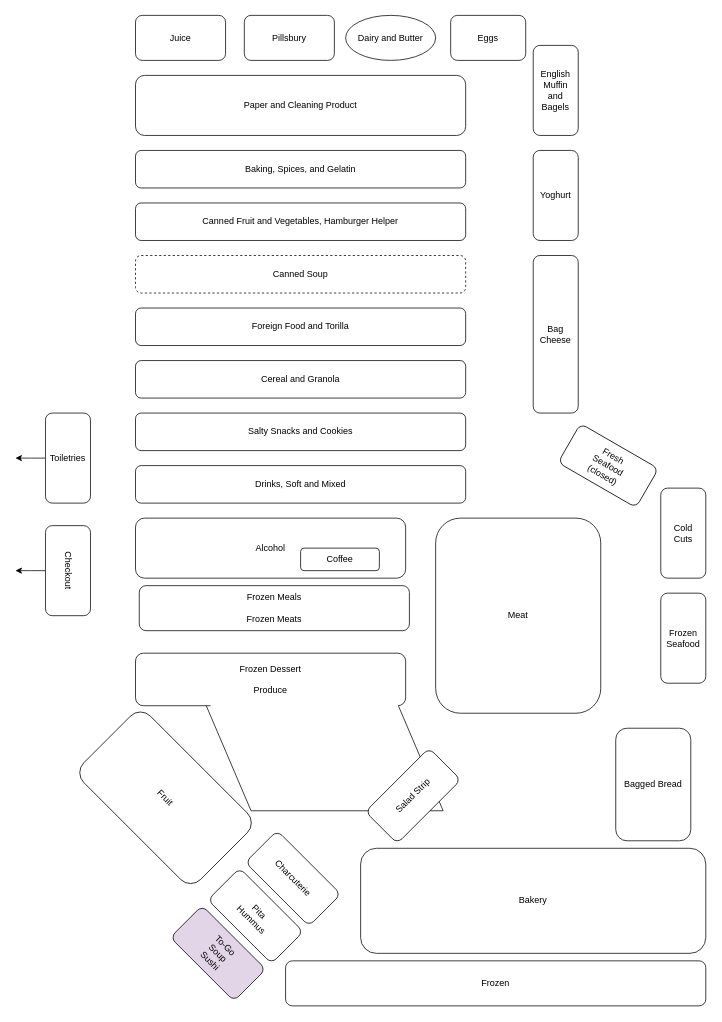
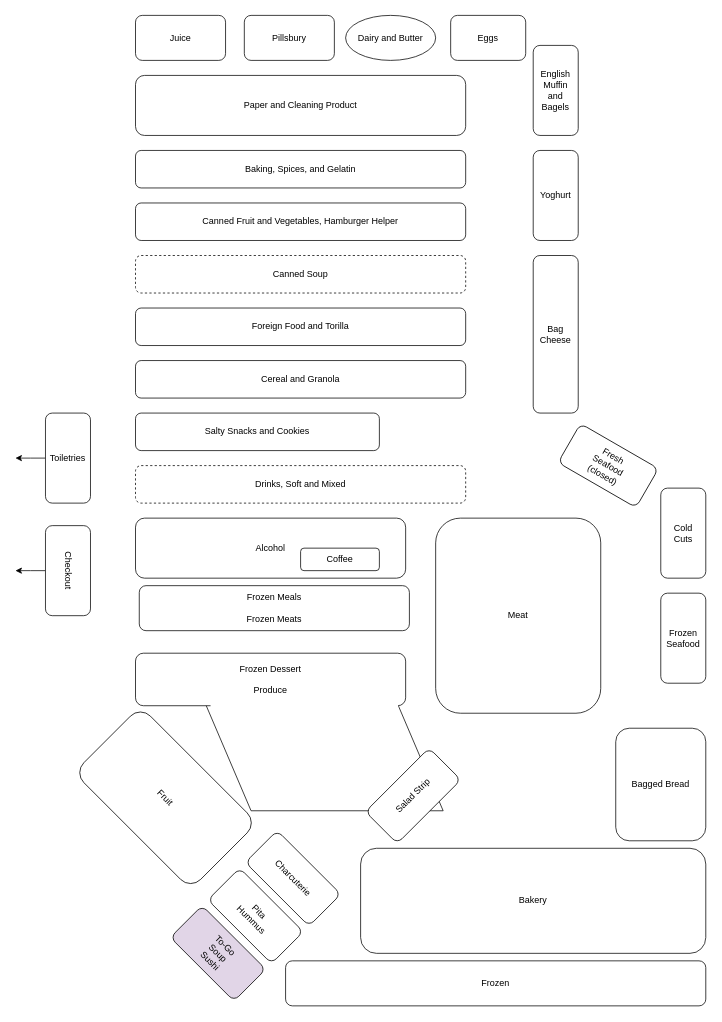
node "Salty Snacks and Cookies": size 330x38 -> 244x38
node "Drinks, Soft and Mixed": style solid -> dashed
node "Bagged Bread": size 75x113 -> 90x113
